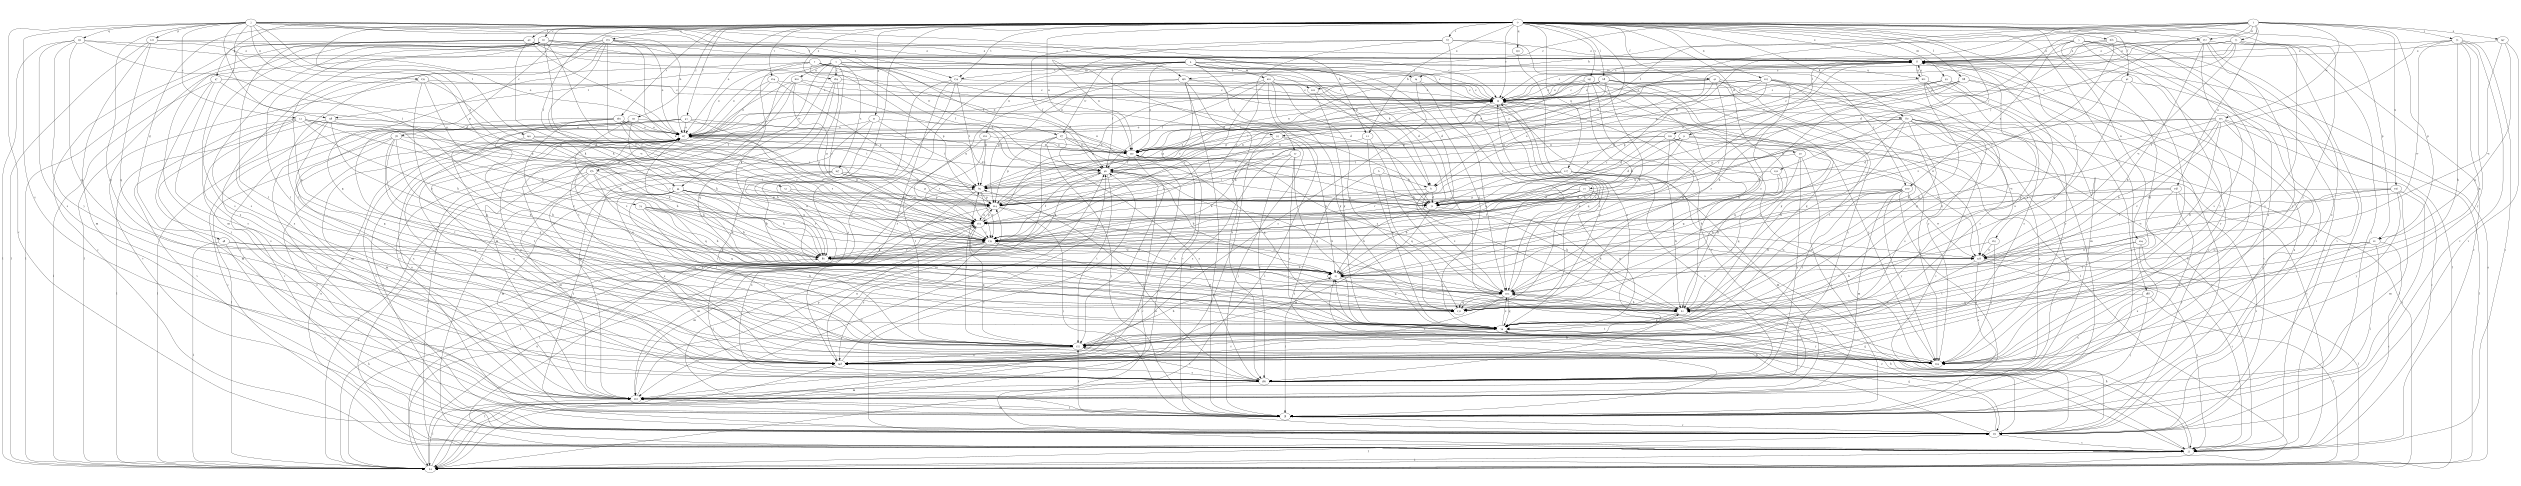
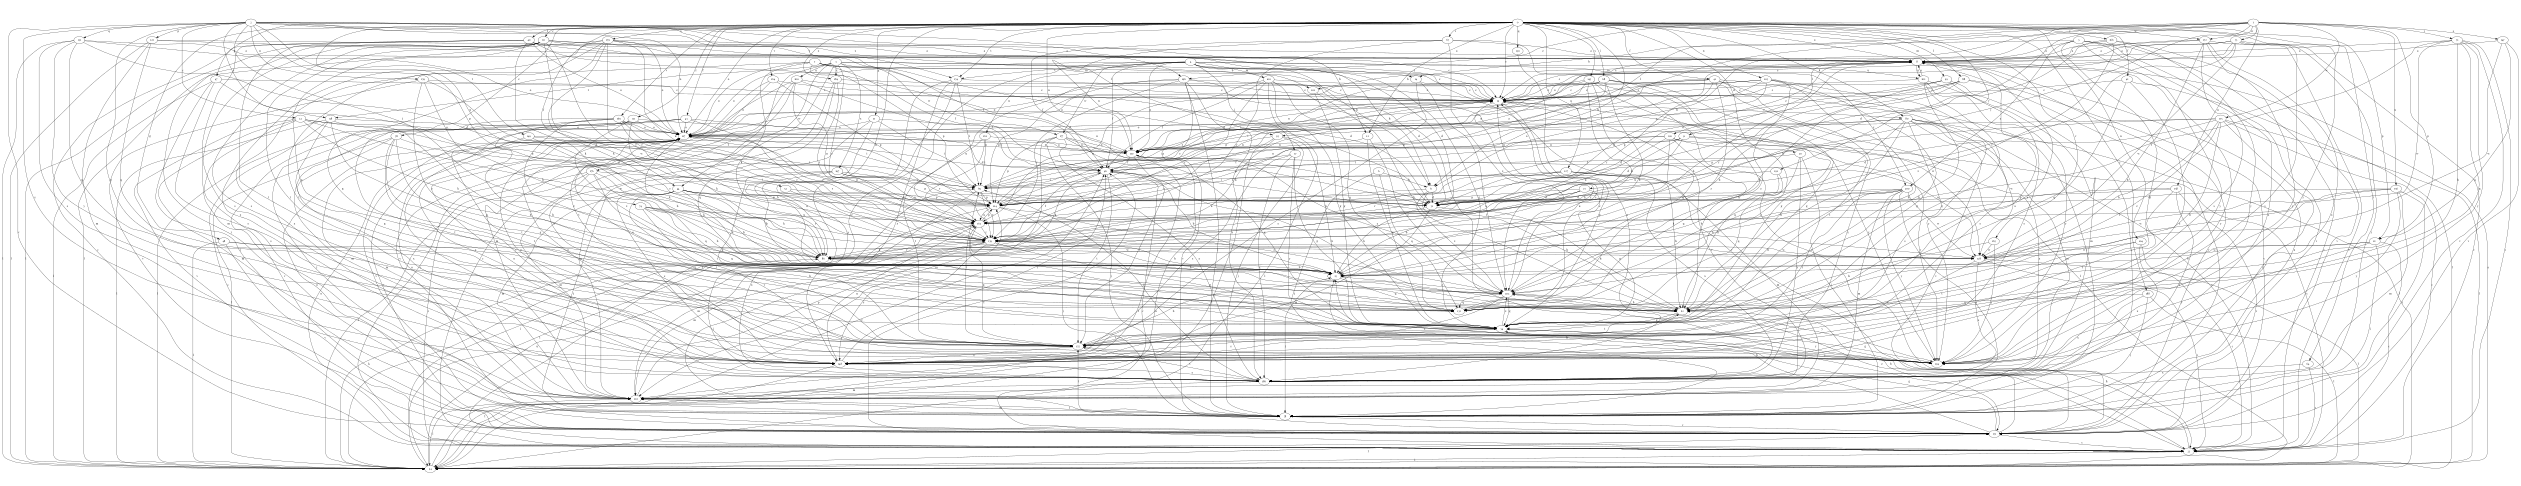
edge "196" -> "139": added, label "r"
edge "38" -> "110": removed, label "n"
edge "39" -> "132": removed, label "q"
node "64": added
